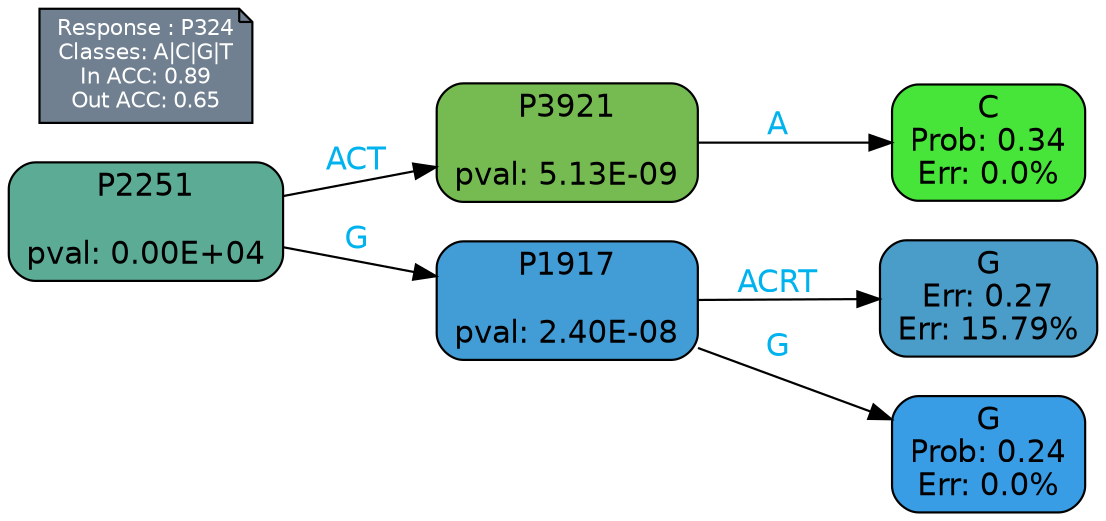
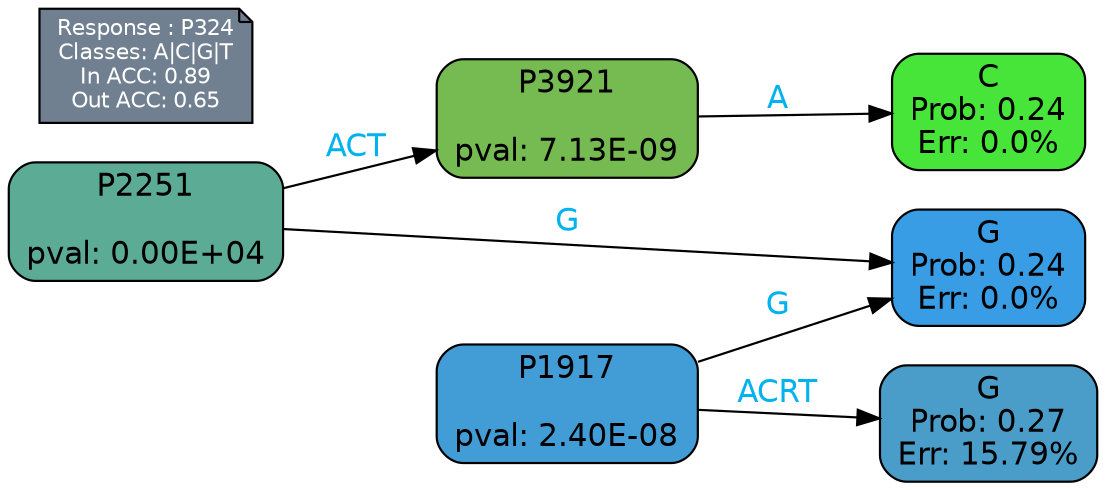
node "P3921 pval: 5.13E-09": label "P3921 pval: 5.13E-09" -> "P3921 pval: 7.13E-09"
node "C Prob: 0.34 Err: 0.0%": label "C Prob: 0.34 Err: 0.0%" -> "C Prob: 0.24 Err: 0.0%"
edge "P2251 pval: 0.00E+04" -> "P1917 pval: 2.40E-08": now "P2251 pval: 0.00E+04" -> "G Prob: 0.24 Err: 0.0%"
node "G Err: 0.27 Err: 15.79%": label "G Err: 0.27 Err: 15.79%" -> "G Prob: 0.27 Err: 15.79%"
